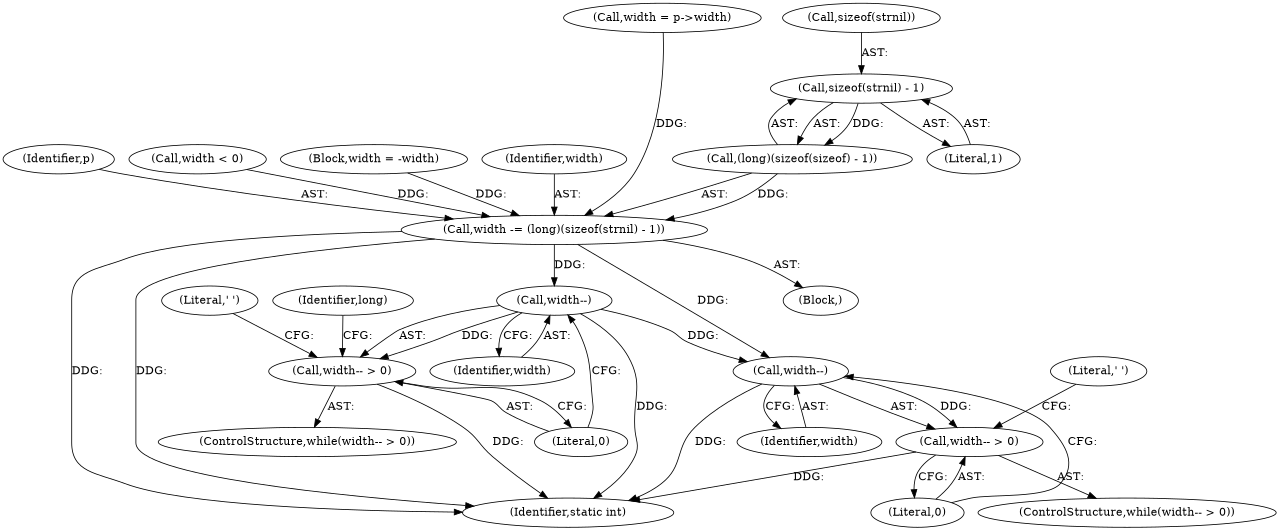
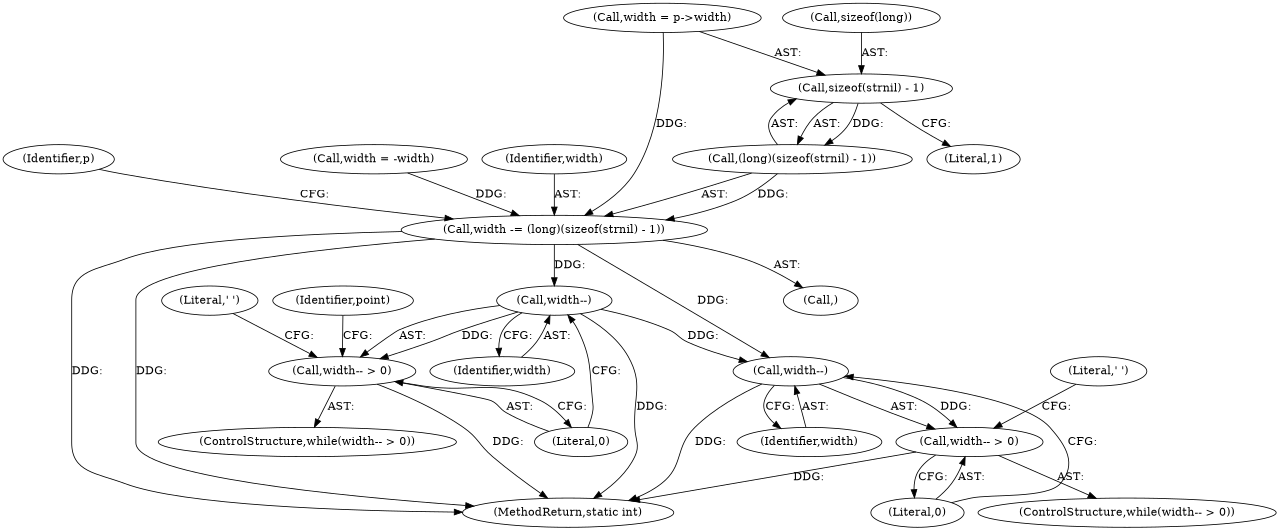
node "(Call,sizeof(strnil))": label "(Call,sizeof(strnil))" -> "(Call,sizeof(long))"
edge "(Literal,1)" -> "(Call,sizeof(strnil) - 1)": now "(Call,width = p->width)" -> "(Call,sizeof(strnil) - 1)"
edge "(Call,sizeof(strnil) - 1)" -> "(Literal,1)": label "AST: " -> "CFG: "
node "(Call,width < 0)": removed
node "(Block,width = -width)": label "(Block,width = -width)" -> "(Call,width = -width)"
node "(Call,(long)(sizeof(sizeof) - 1))": label "(Call,(long)(sizeof(sizeof) - 1))" -> "(Call,(long)(sizeof(strnil) - 1))"
edge "(Identifier,p)" -> "(Call,width -= (long)(sizeof(strnil) - 1))": label "AST: " -> "CFG: "
node "(Identifier,long)": label "(Identifier,long)" -> "(Identifier,point)"
node "(Block,)": label "(Block,)" -> "(Call,)"
node "(Identifier,static int)": label "(Identifier,static int)" -> "(MethodReturn,static int)"
